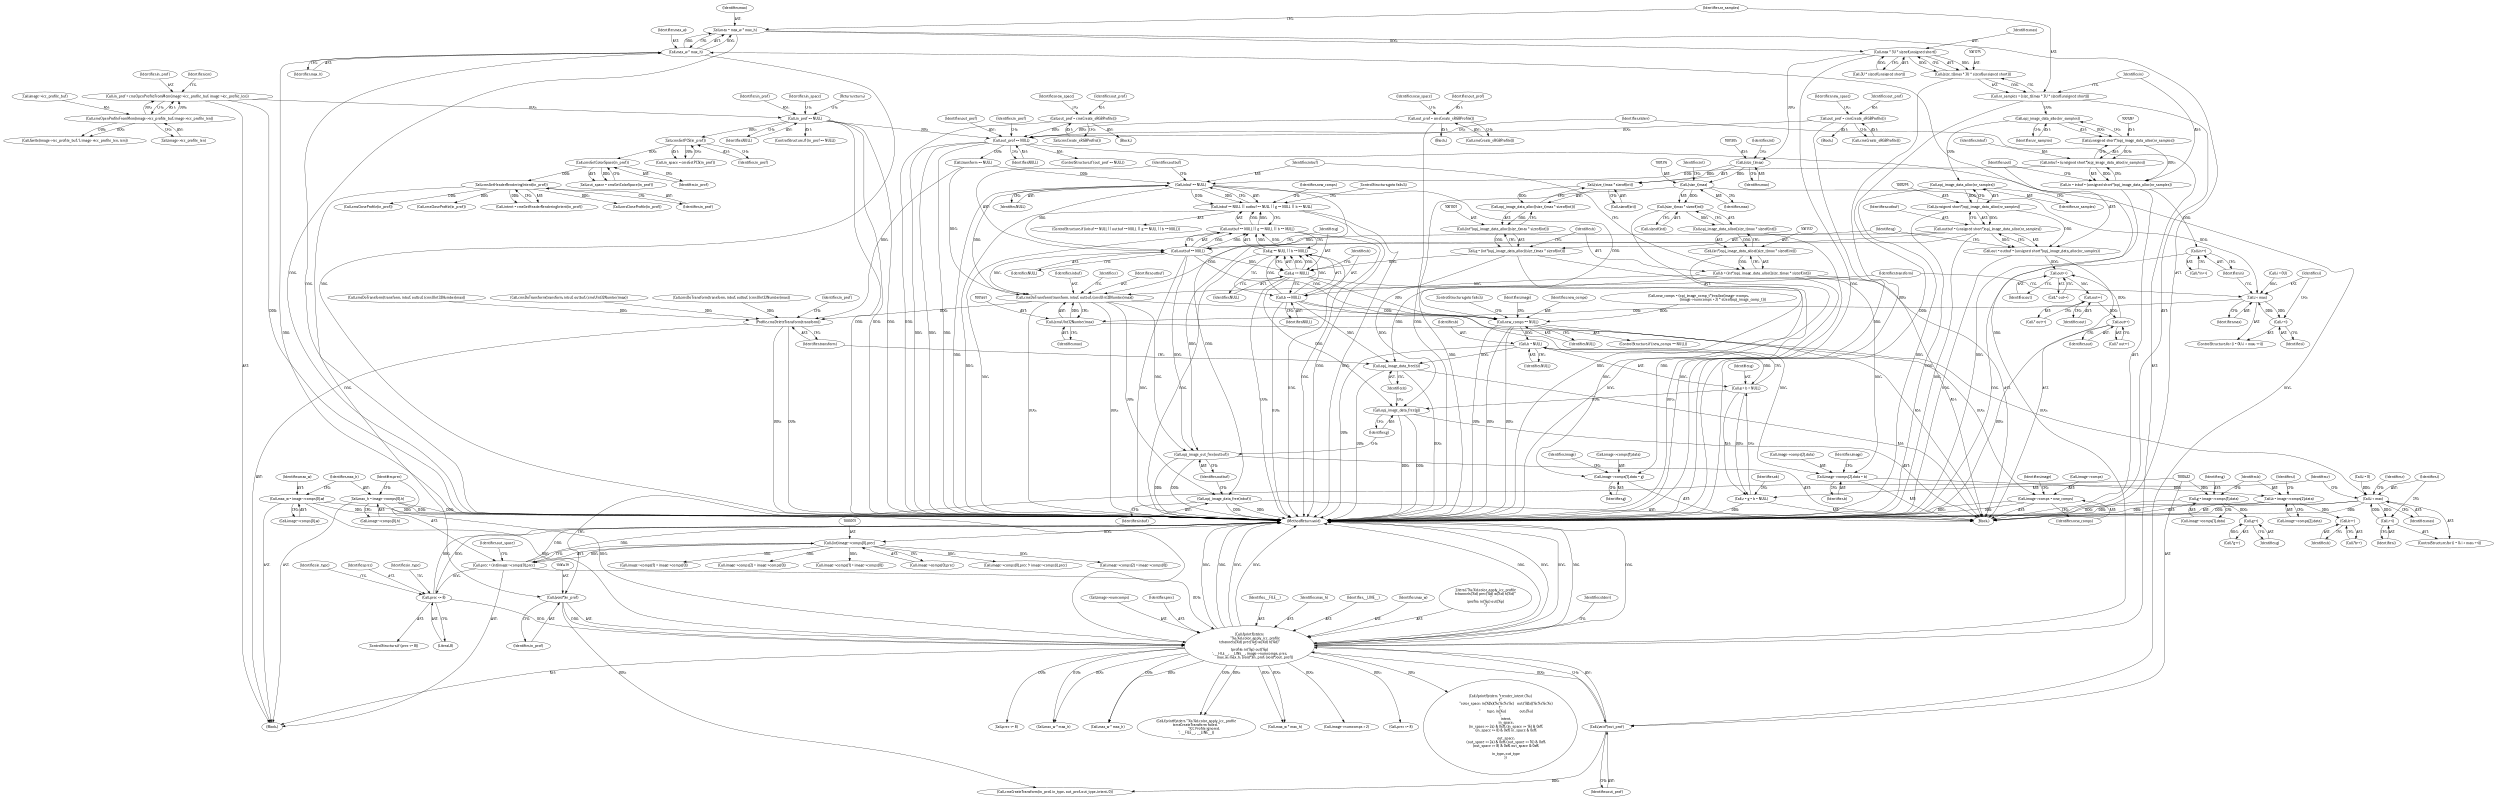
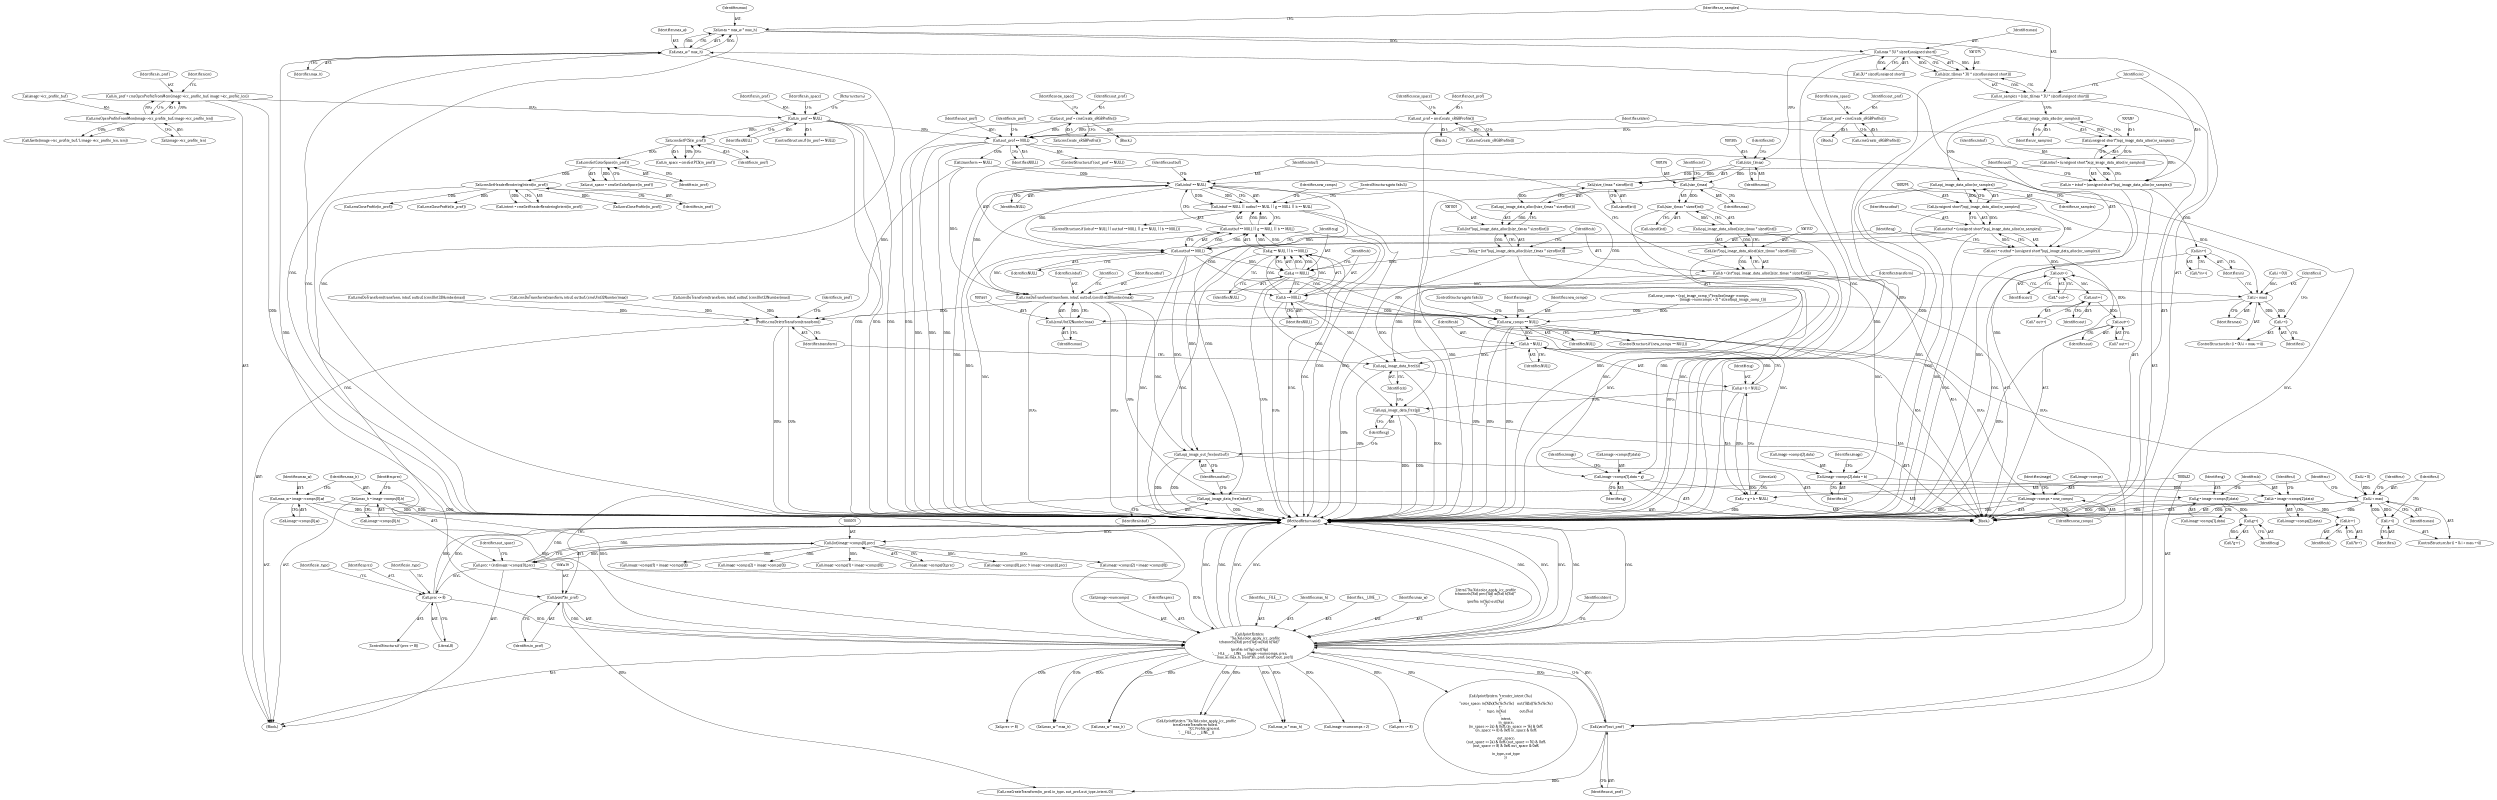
edge "(Call,outbuf == NULL || g == NULL || b == NULL)" -> "(Call,g == NULL || b == NULL)": now "(Call,outbuf == NULL || g == NULL || b == NULL)" -> "(Call,inbuf == NULL)"
node "(Identifier,ok)": label "(Identifier,ok)" -> "(Literal,ok)"
edge "1000432" -> "(Call,g = image->comps[1].data)": now "(Call,image->comps[1].data = g)" -> "(Call,g = image->comps[1].data)"
